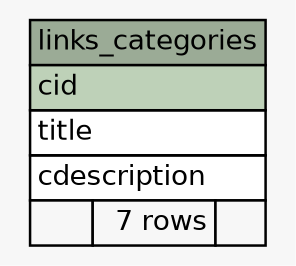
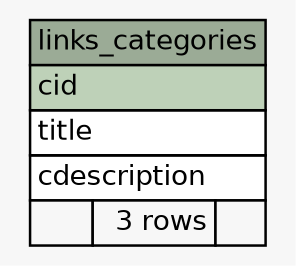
node "links_categories": text "7 rows" -> "3 rows"
